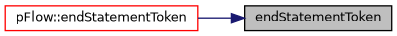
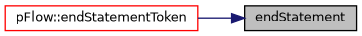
node "endStatementToken": label "endStatementToken" -> "endStatement"
